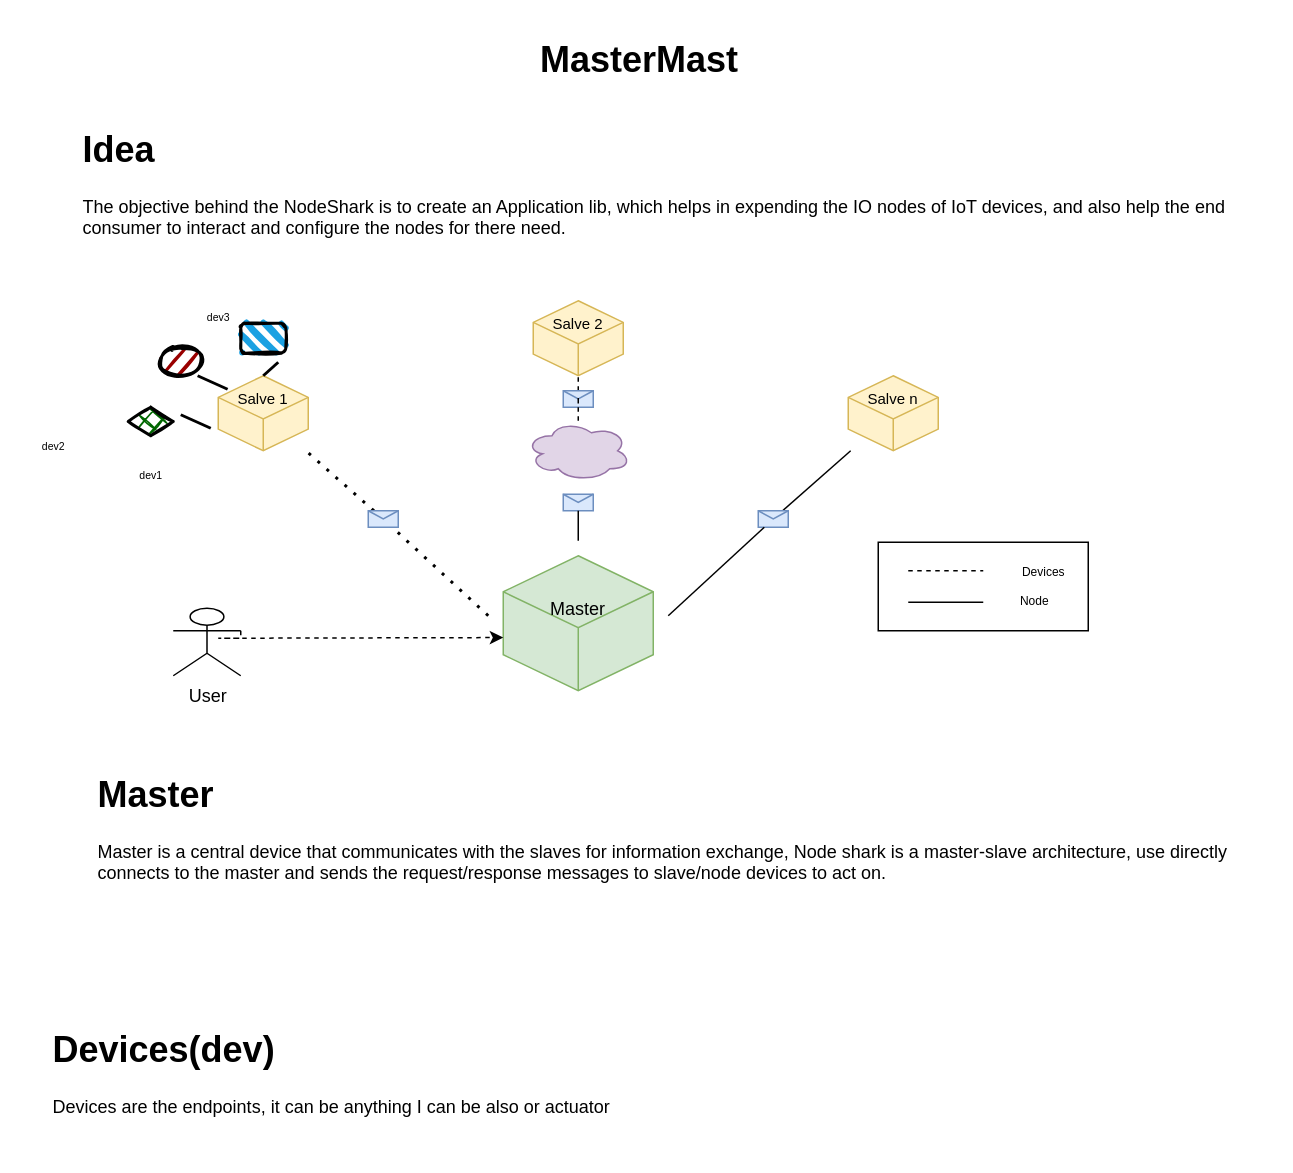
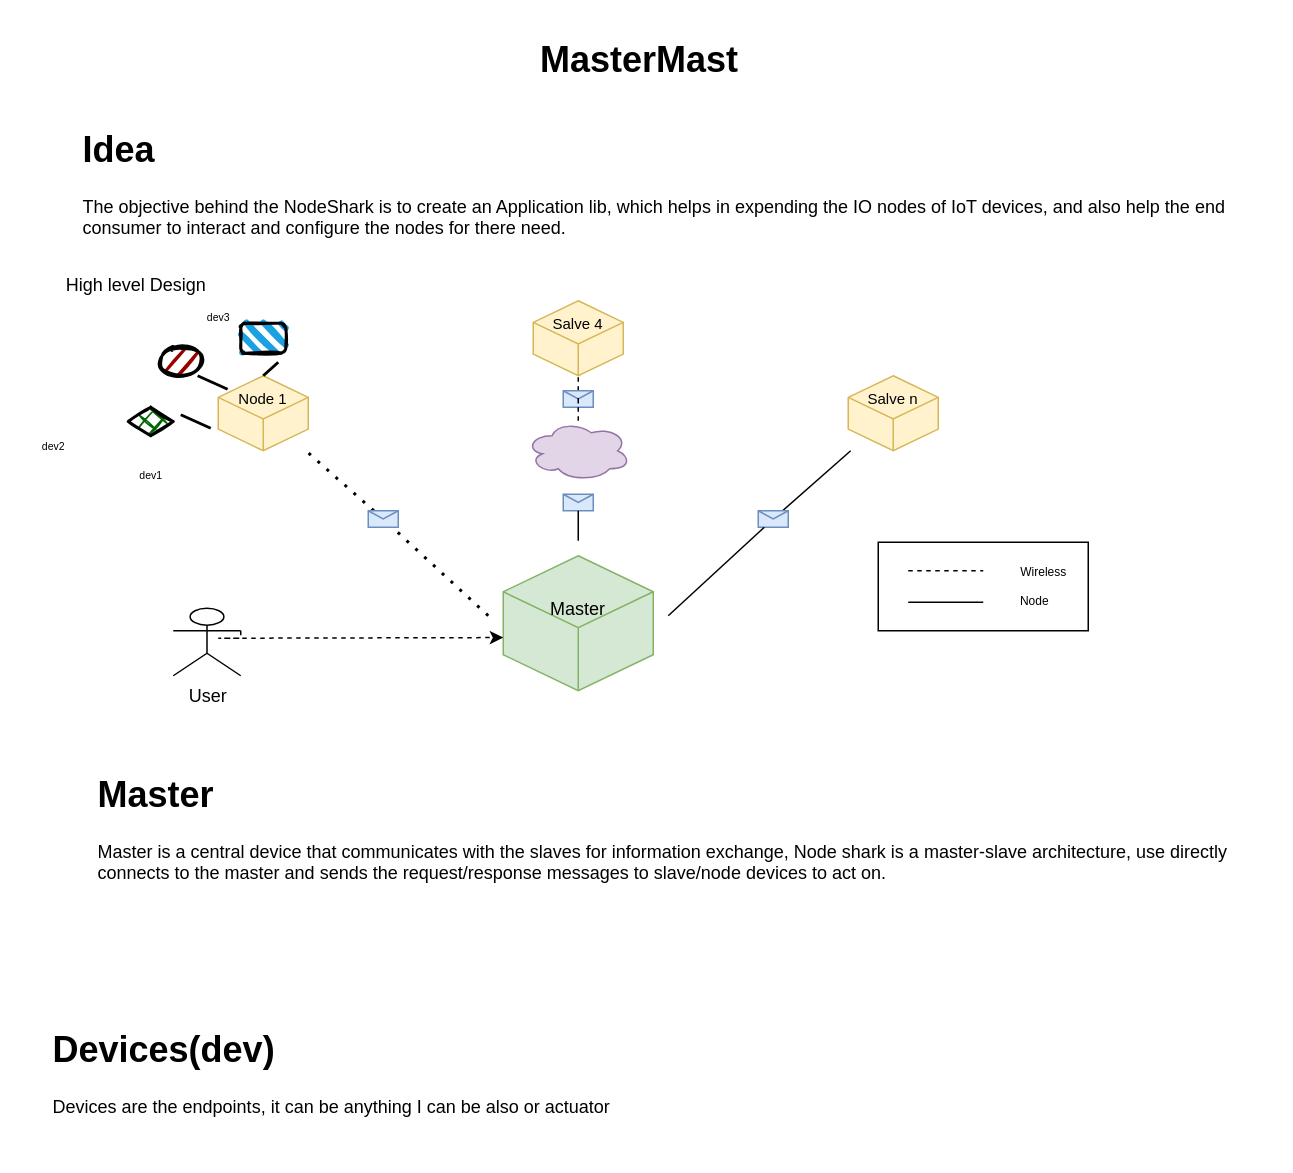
node "High level Design": added
node "Salve 2": label "Salve 2" -> "Salve 4"
node "Salve 1": label "Salve 1" -> "Node 1"
node "Devices": label "Devices" -> "Wireless"
